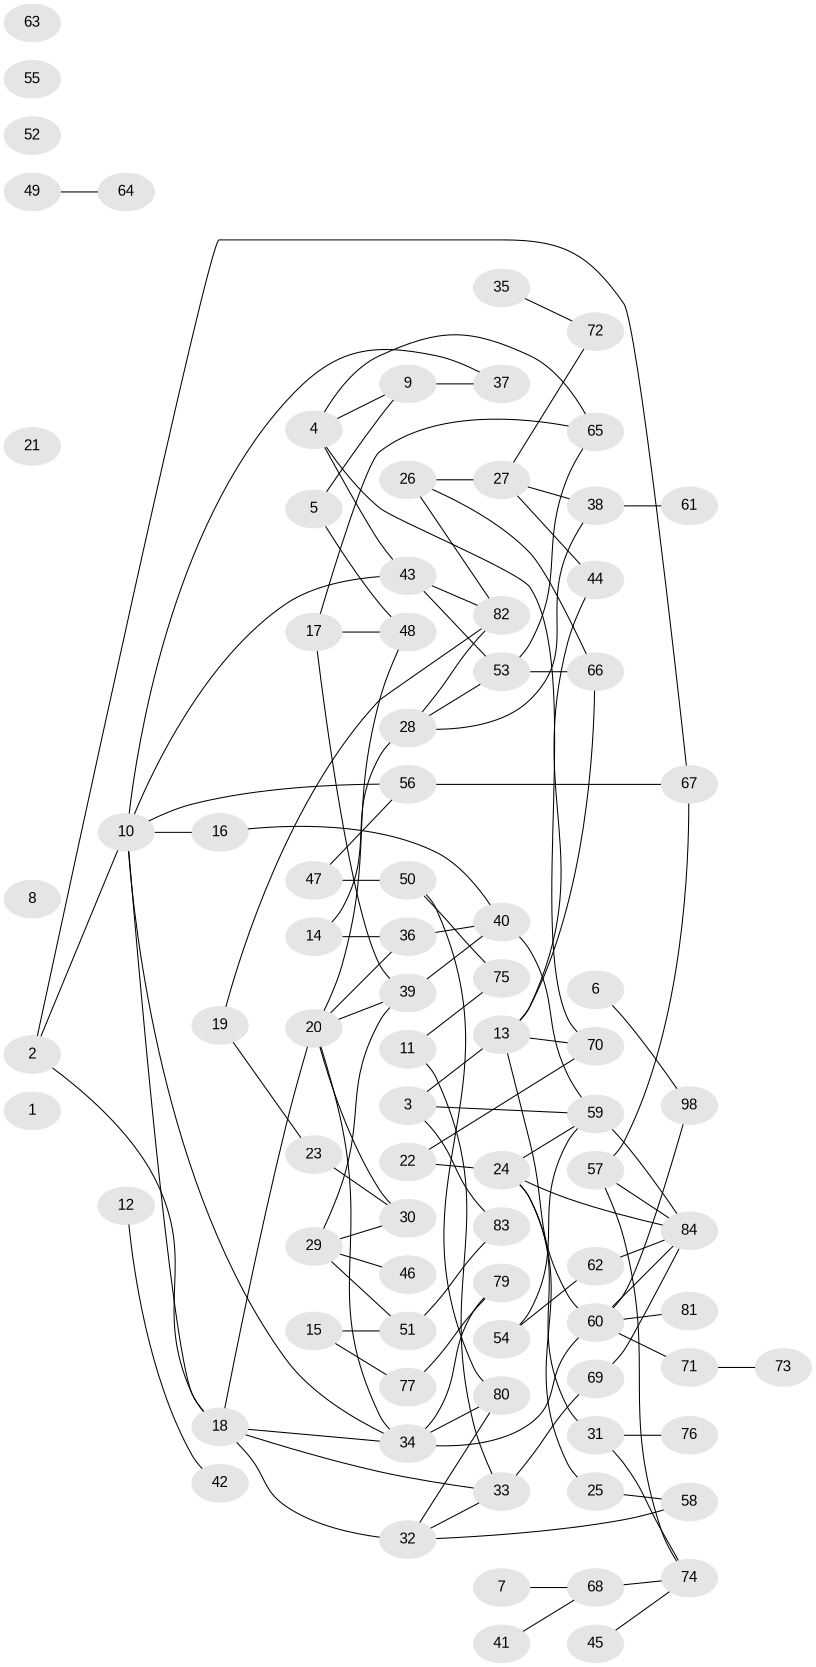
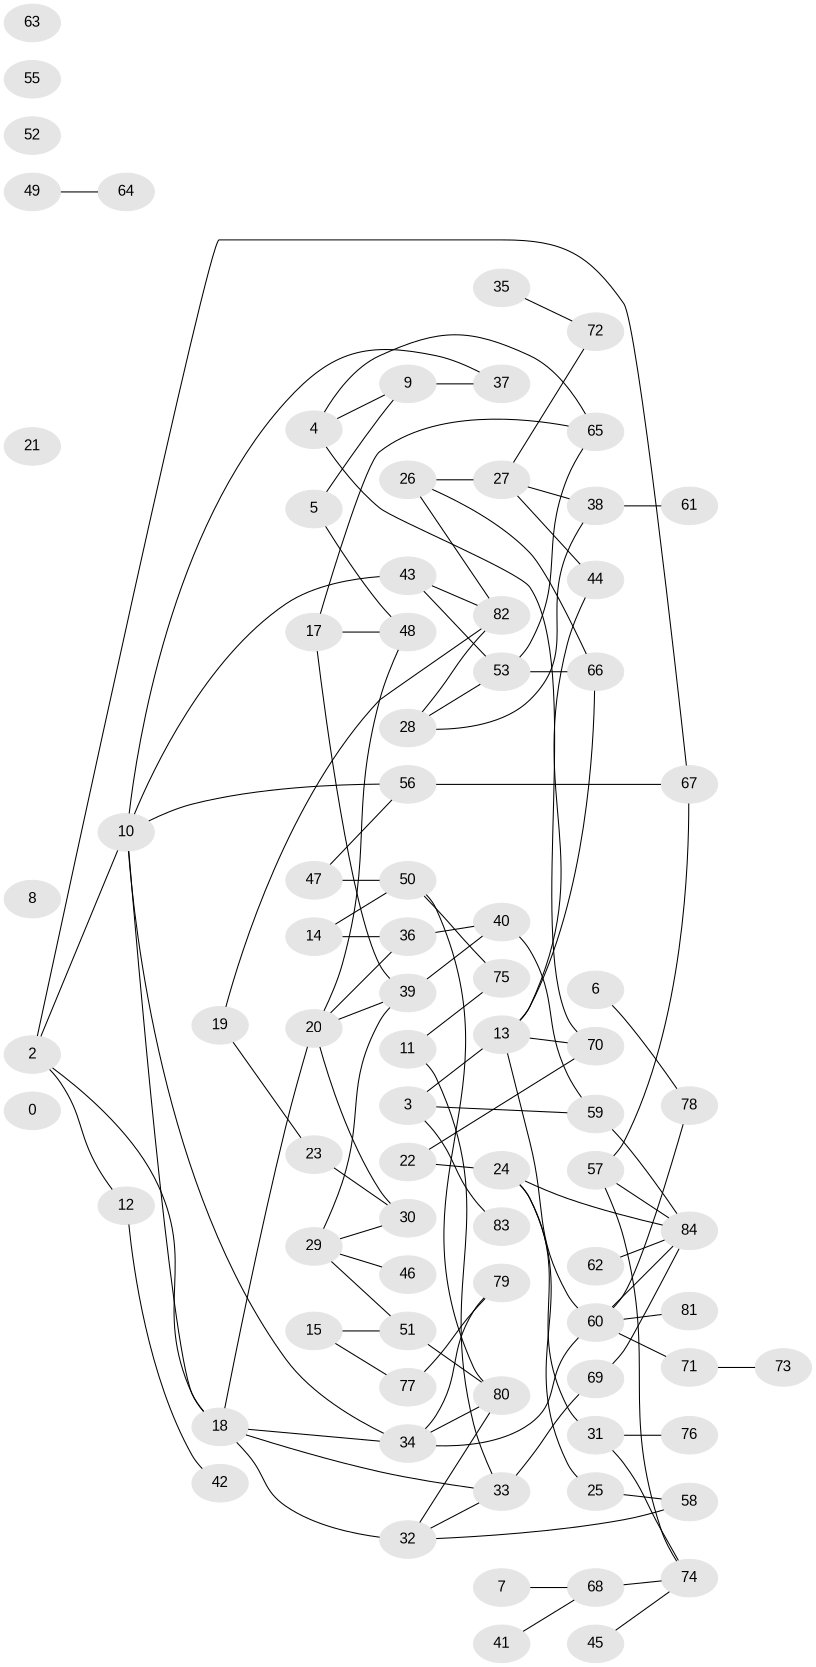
edge "4" -- "43": removed
node "16": removed
edge "28" -- "14": now "50" -- "14"
node "98": label "98" -> "78"
node "1": label "1" -> "0"
edge "2" -- "12": added
edge "59" -- "24": removed
edge "20" -- "34": removed
edge "83" -- "51": now "80" -- "51"
node "54": removed
